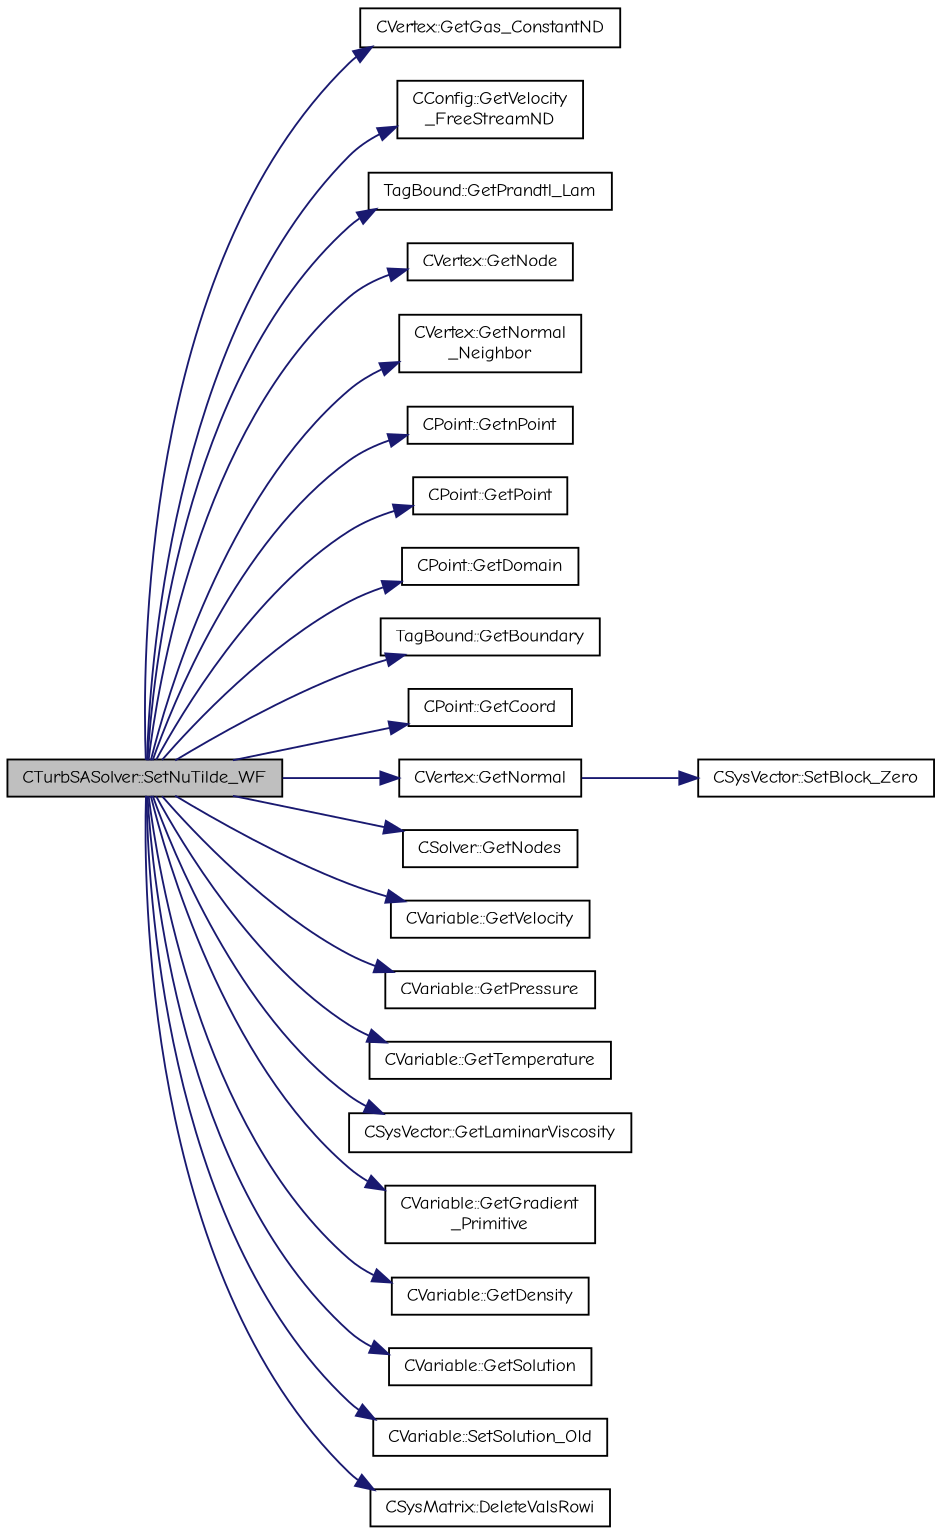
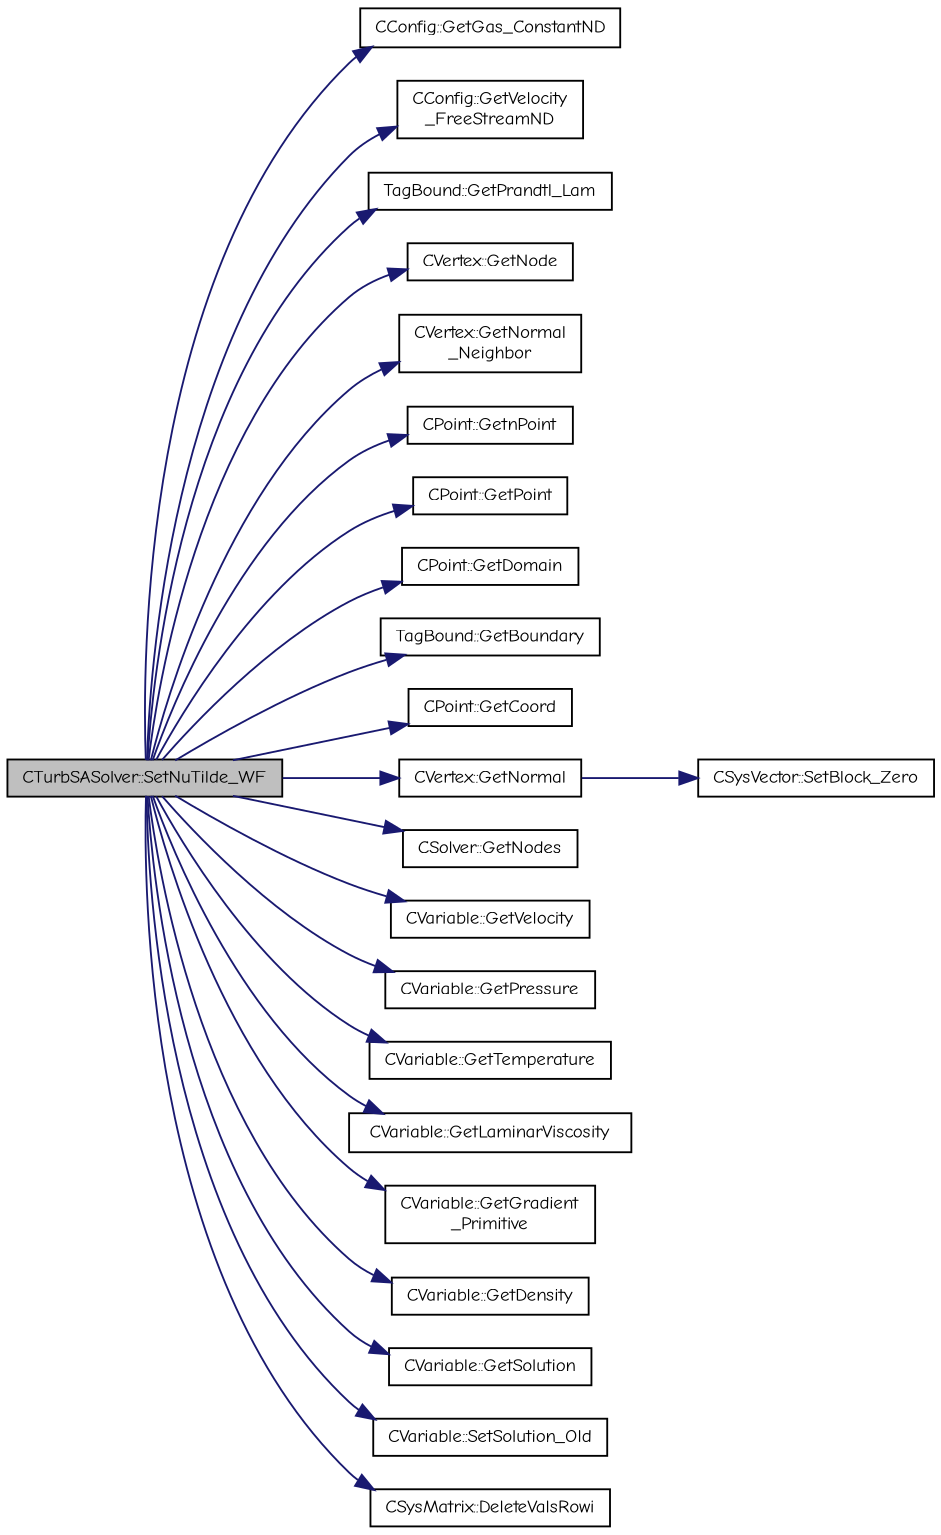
node "CVertex::GetGas_ConstantND": label "CVertex::GetGas_ConstantND" -> "CConfig::GetGas_ConstantND"
node "CSysVector::GetLaminarViscosity": label "CSysVector::GetLaminarViscosity" -> "CVariable::GetLaminarViscosity"
